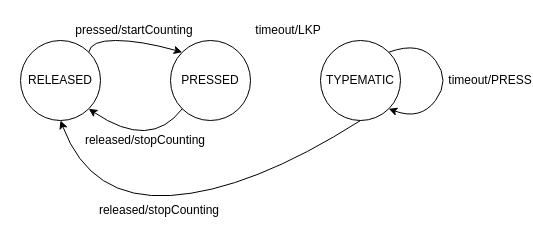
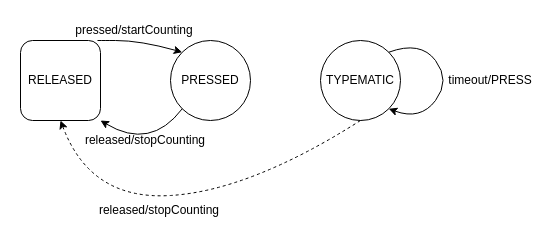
node "timeout/LKP": removed
node "RELEASED": shape ellipse -> rounded rectangle
edge "TYPEMATIC" -> "RELEASED": style solid -> dashed
